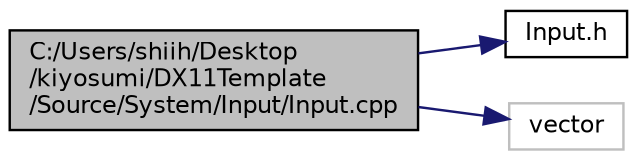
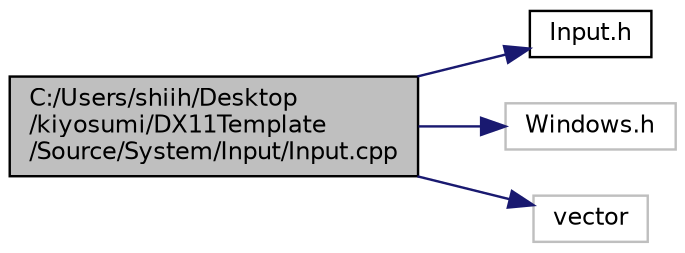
node "Windows.h": added
